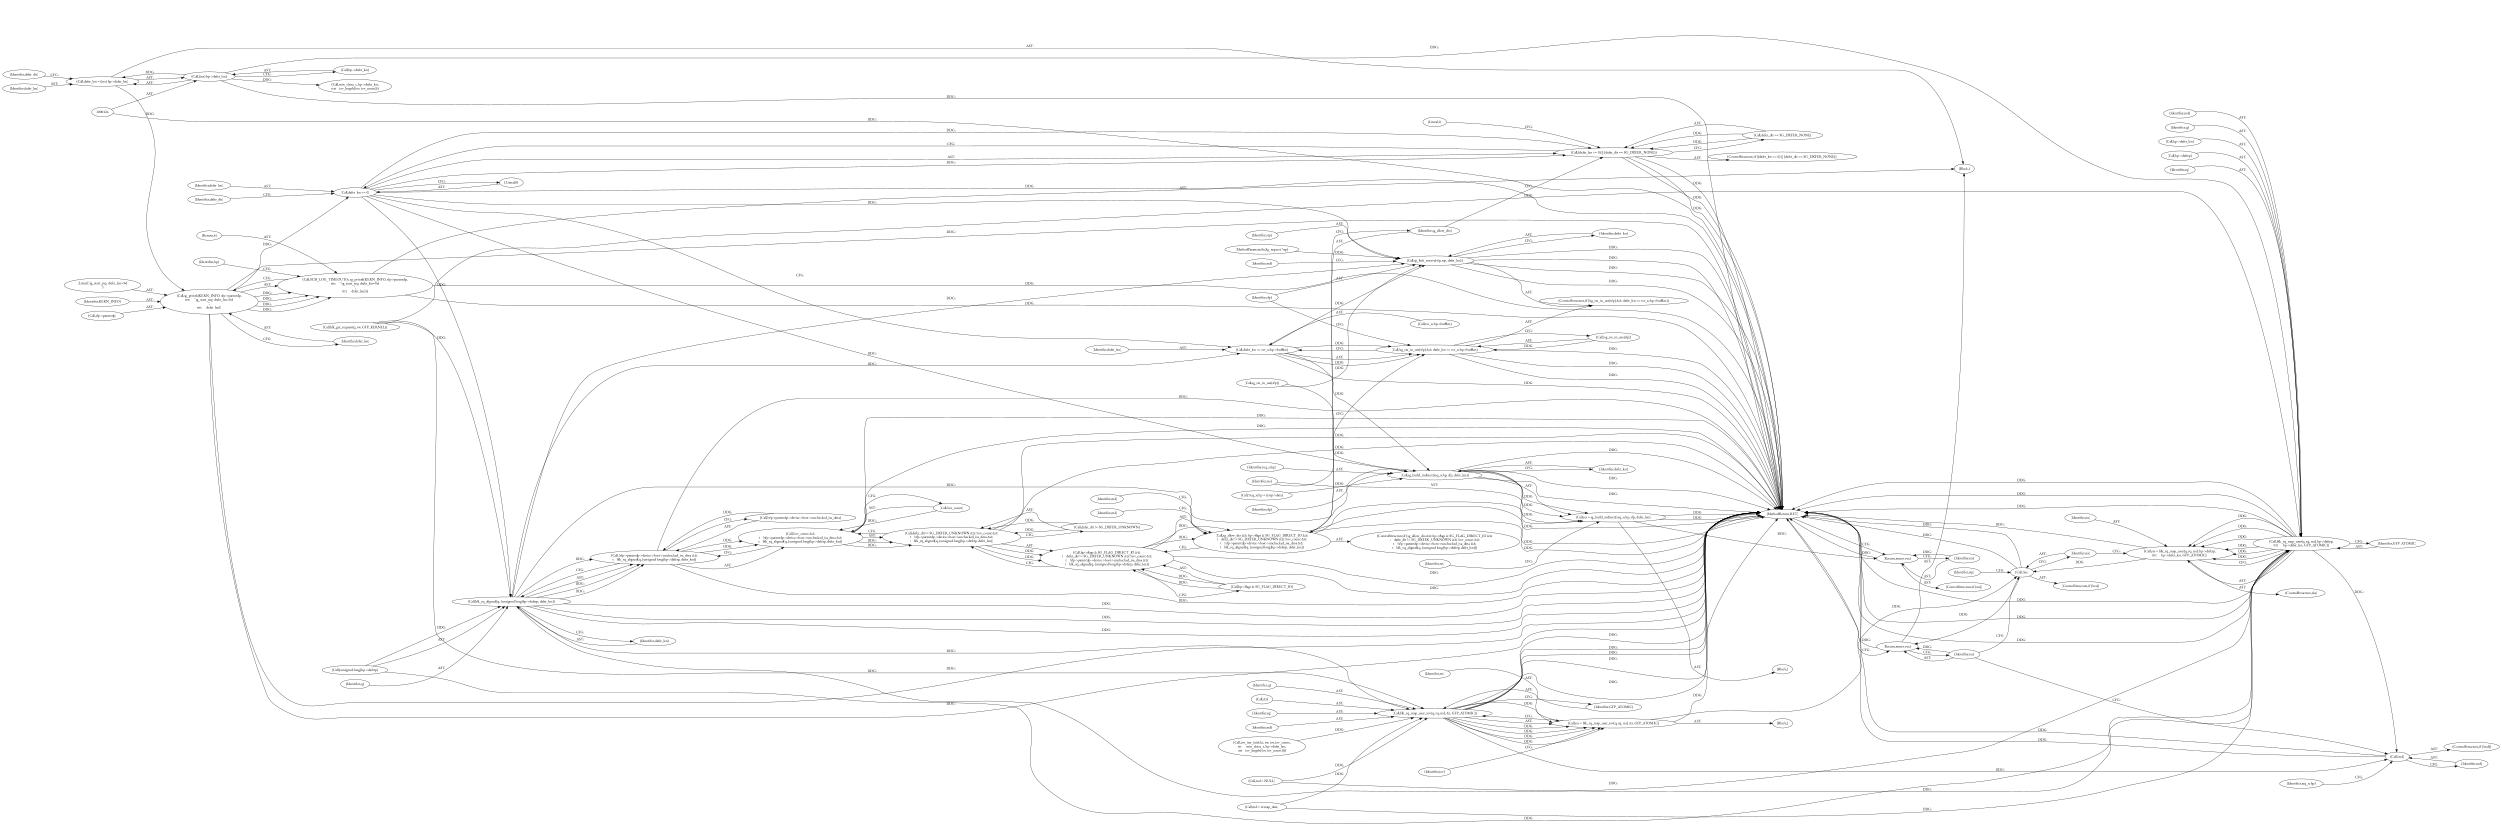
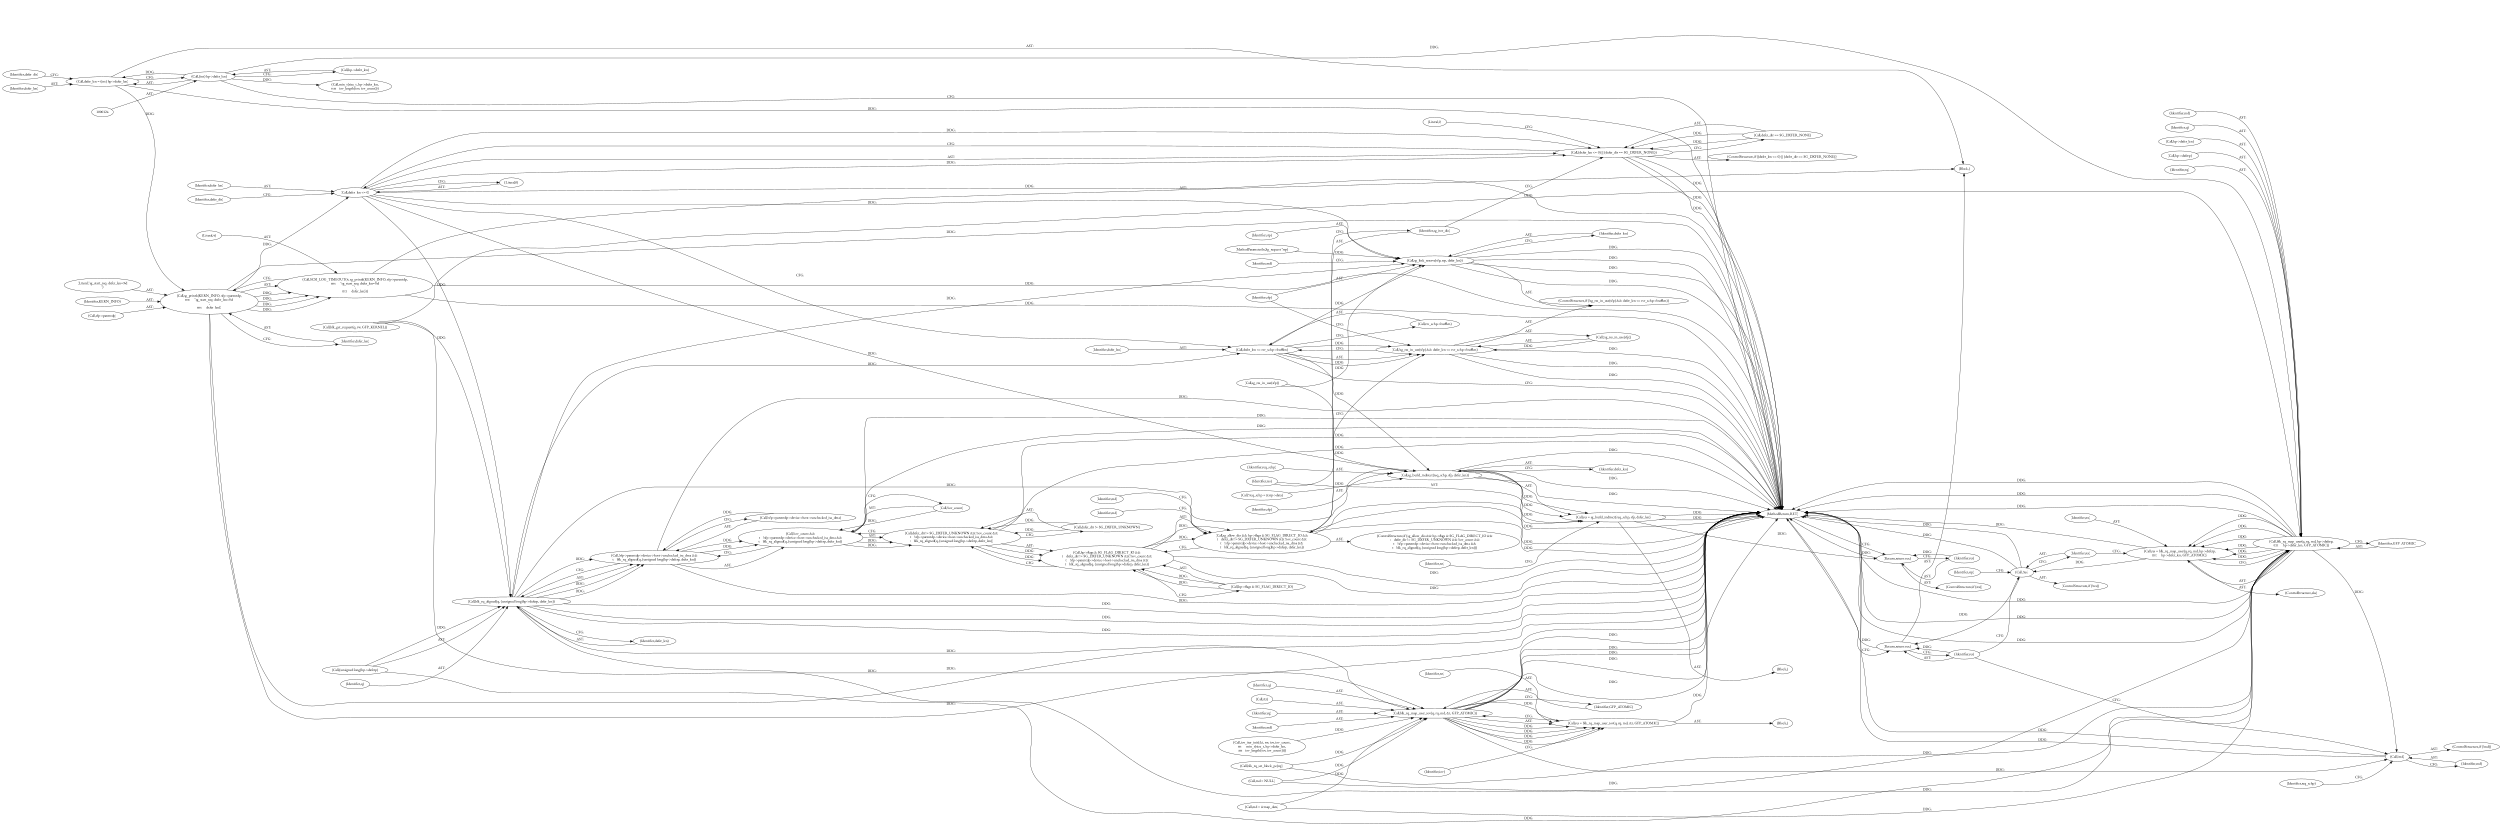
edge "(Call,dxfer_len = (int) hp->dxfer_len)" -> "(Call,(int) hp->dxfer_len)": label "AST: " -> "CFG: "
edge "(Call,(int) hp->dxfer_len)" -> "(MethodReturn,RET)": label "DDG: " -> "CFG: "
edge "1000124" -> "(MethodReturn,RET)": now "(Call,dxfer_len = (int) hp->dxfer_len)" -> "(MethodReturn,RET)"
node "(Identifier,sg_allow_dio)": label "(Identifier,sg_allow_dio)" -> "(Identifier,sg_iter_dio)"
node "(Return,4)": label "(Return,4)" -> "(Literal,4)"
node "(Identifier,hp)": removed
edge "(Call,!sg_res_in_use(sfp) && dxfer_len <= rsv_schp->bufflen)" -> "(Call,!sg_res_in_use(sfp))": label "CFG: " -> "AST: "
edge "(Call,dxfer_len <= rsv_schp->bufflen)" -> "(Call,rsv_schp->bufflen)": added, label "CFG:"
edge "(Call,dxfer_len <= rsv_schp->bufflen)" -> "(MethodReturn,RET)": label "DDG: " -> "CFG: "
edge "(Call,res = blk_rq_map_user_iov(q, rq, md, &i, GFP_ATOMIC))" -> "(Call,!res)": removed, label "DDG:"
node "(Call,blk_rq_set_block_pc(rq))": added
